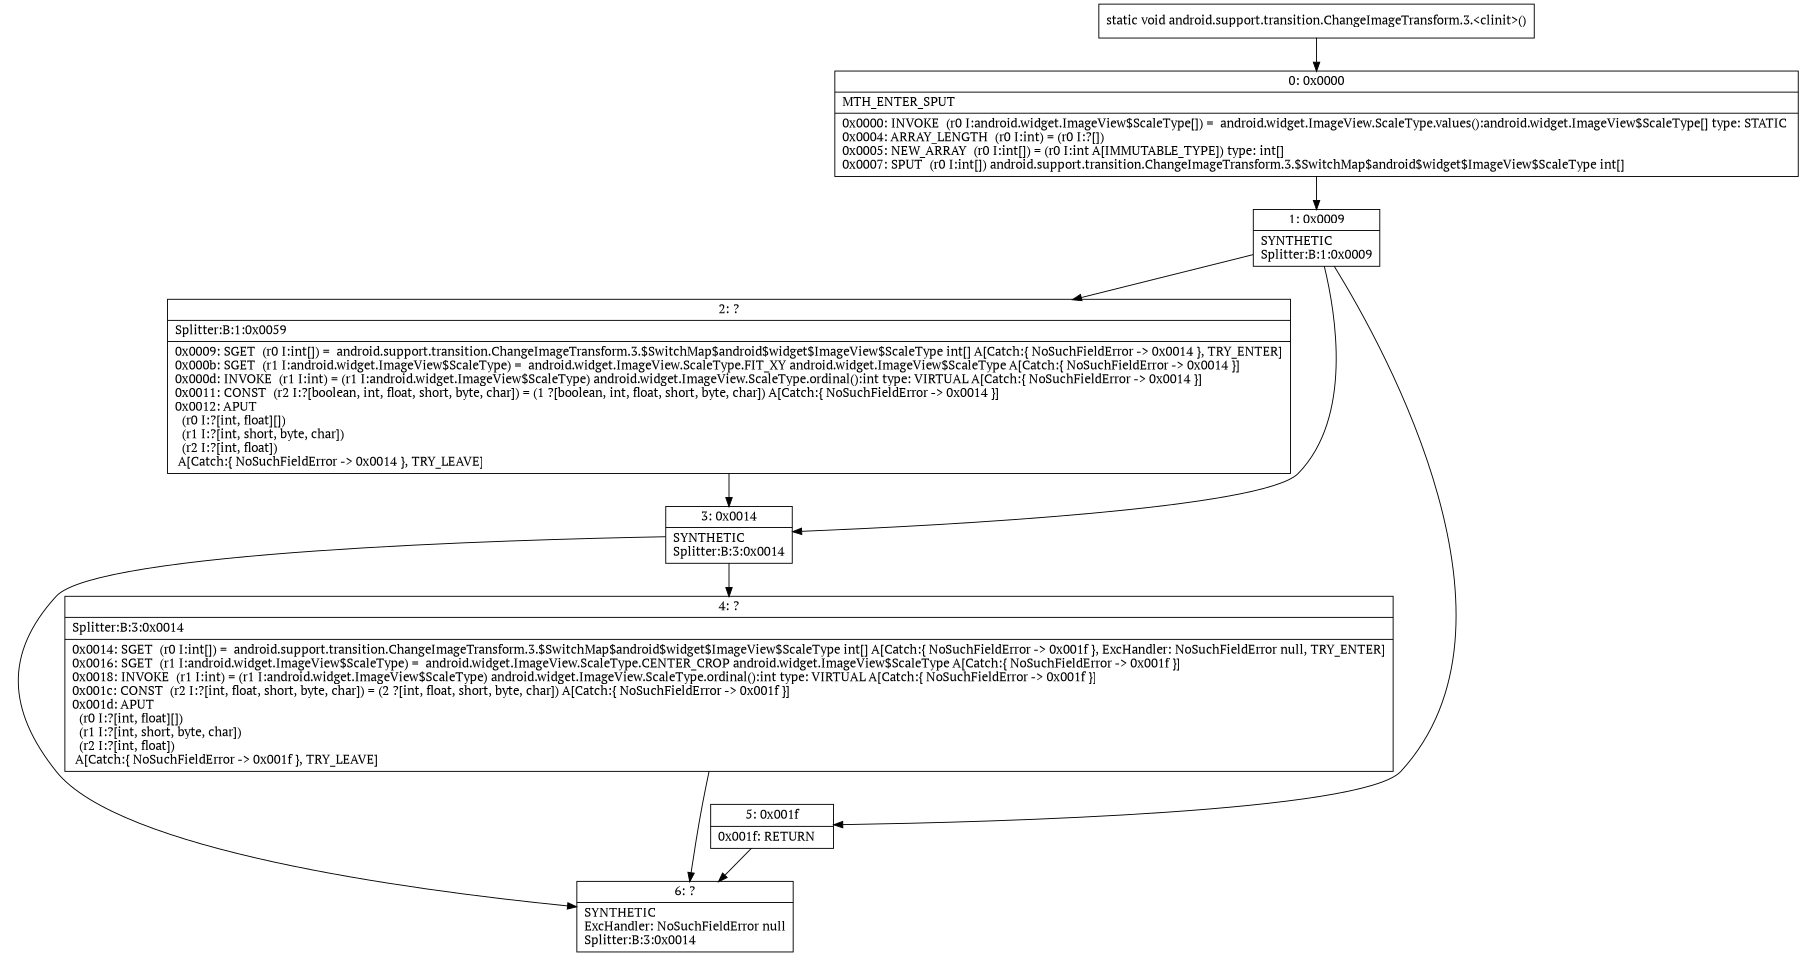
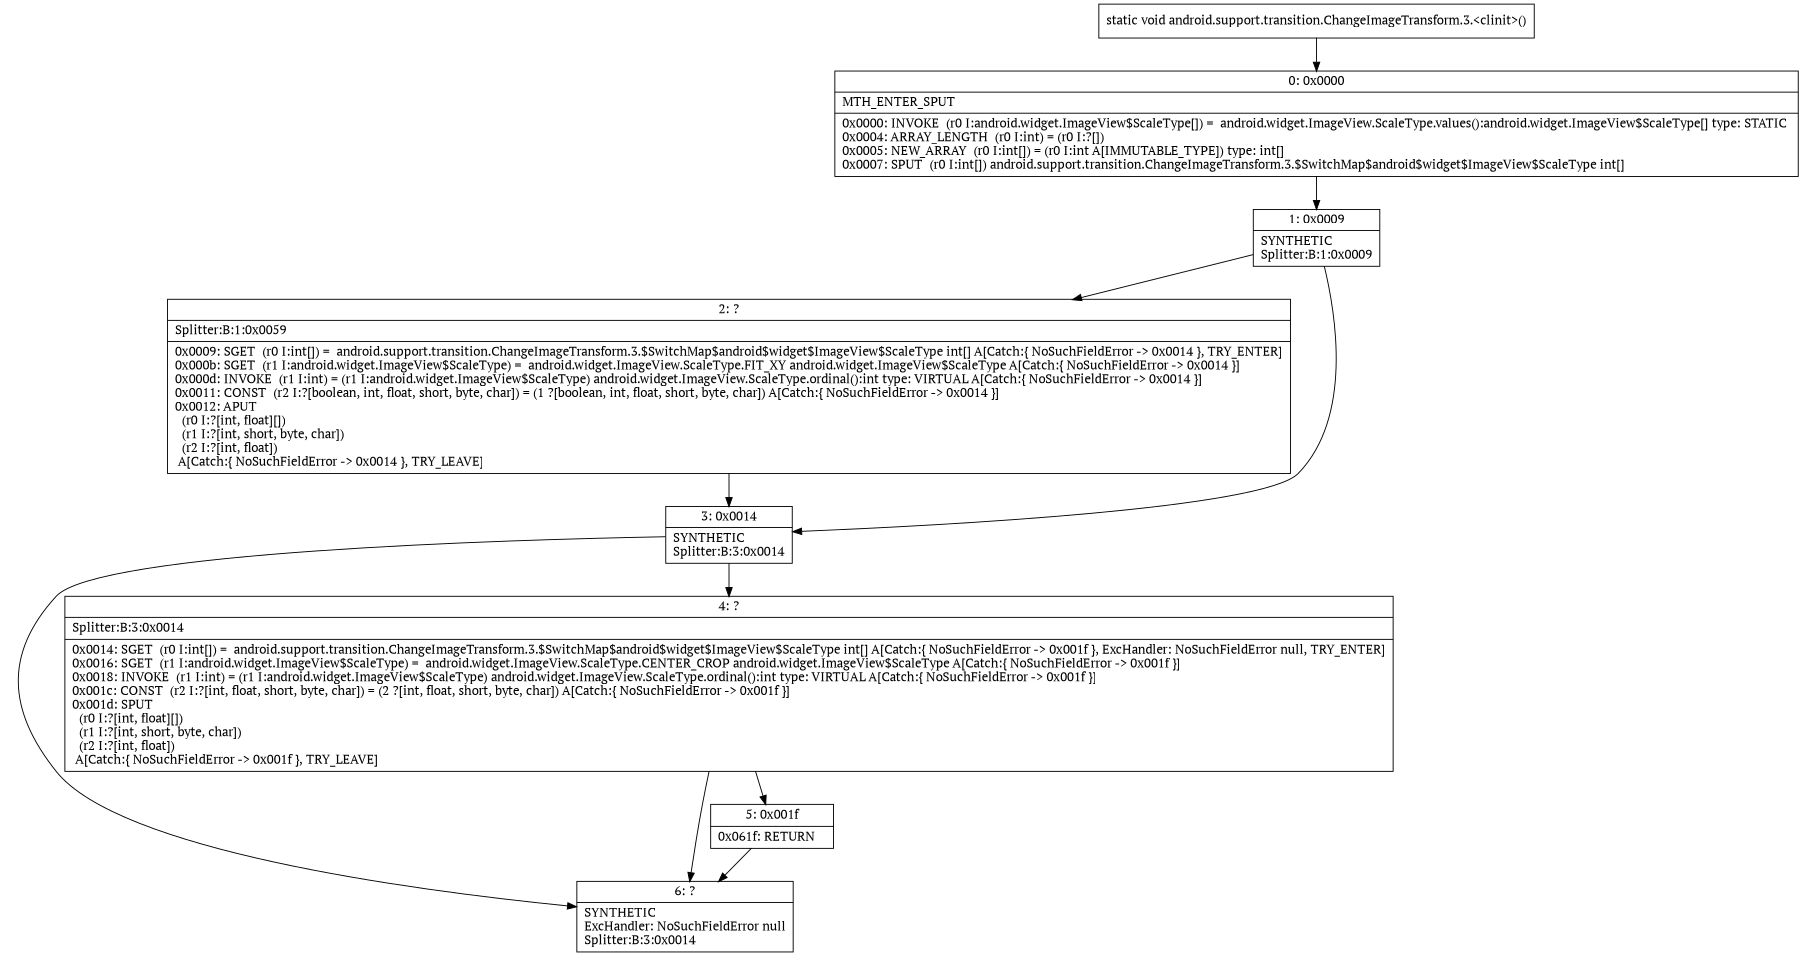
node "4: ?": text "0x001d: APUT" -> "0x001d: SPUT"
edge "1: 0x0009" -> "5: 0x001f": now "4: ?" -> "5: 0x001f"
node "5: 0x001f": text "0x001f: RETURN" -> "0x061f: RETURN"
